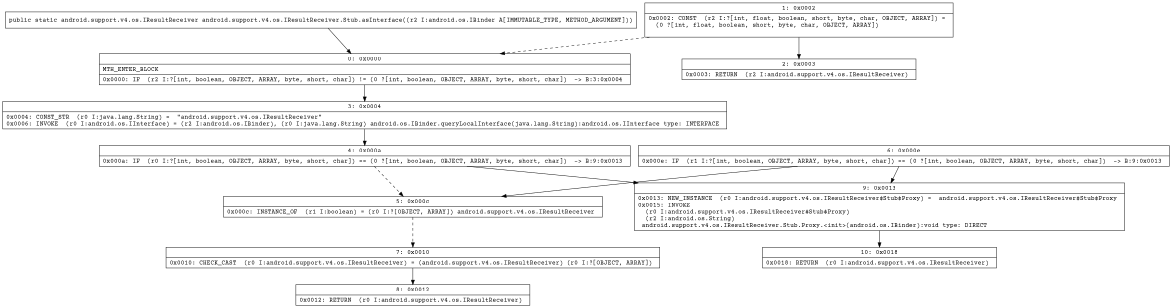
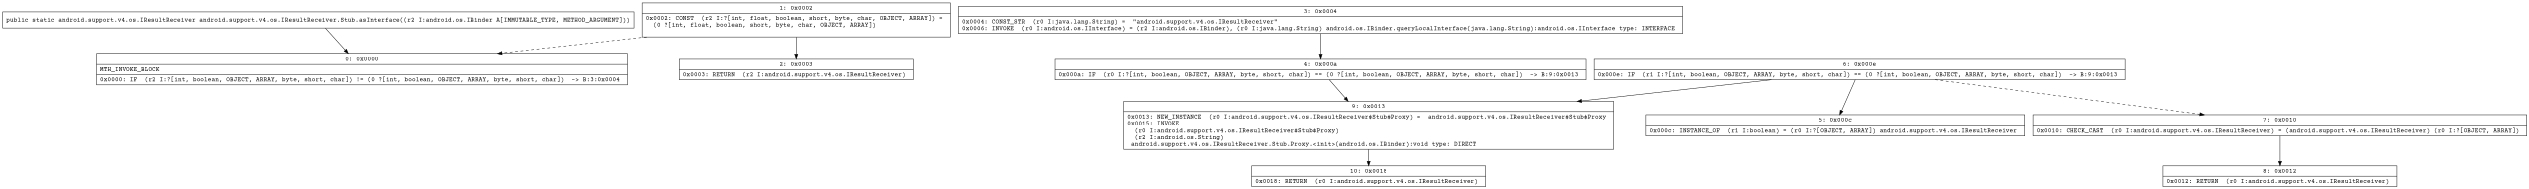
node "0: 0x0000": text "MTH_ENTER_BLOCK" -> "MTH_INVOKE_BLOCK"
edge "0: 0x0000" -> "3: 0x0004": removed
edge "4: 0x000a" -> "5: 0x000c": removed
edge "5: 0x000c" -> "7: 0x0010": now "6: 0x000e" -> "7: 0x0010"
